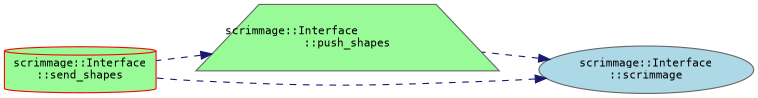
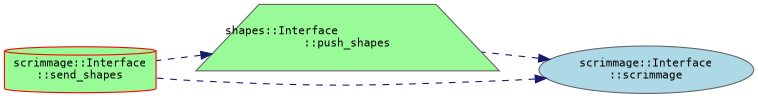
node "scrimmage::Interface ::push_shapes": label "scrimmage::Interface ::push_shapes" -> "shapes::Interface ::push_shapes"
